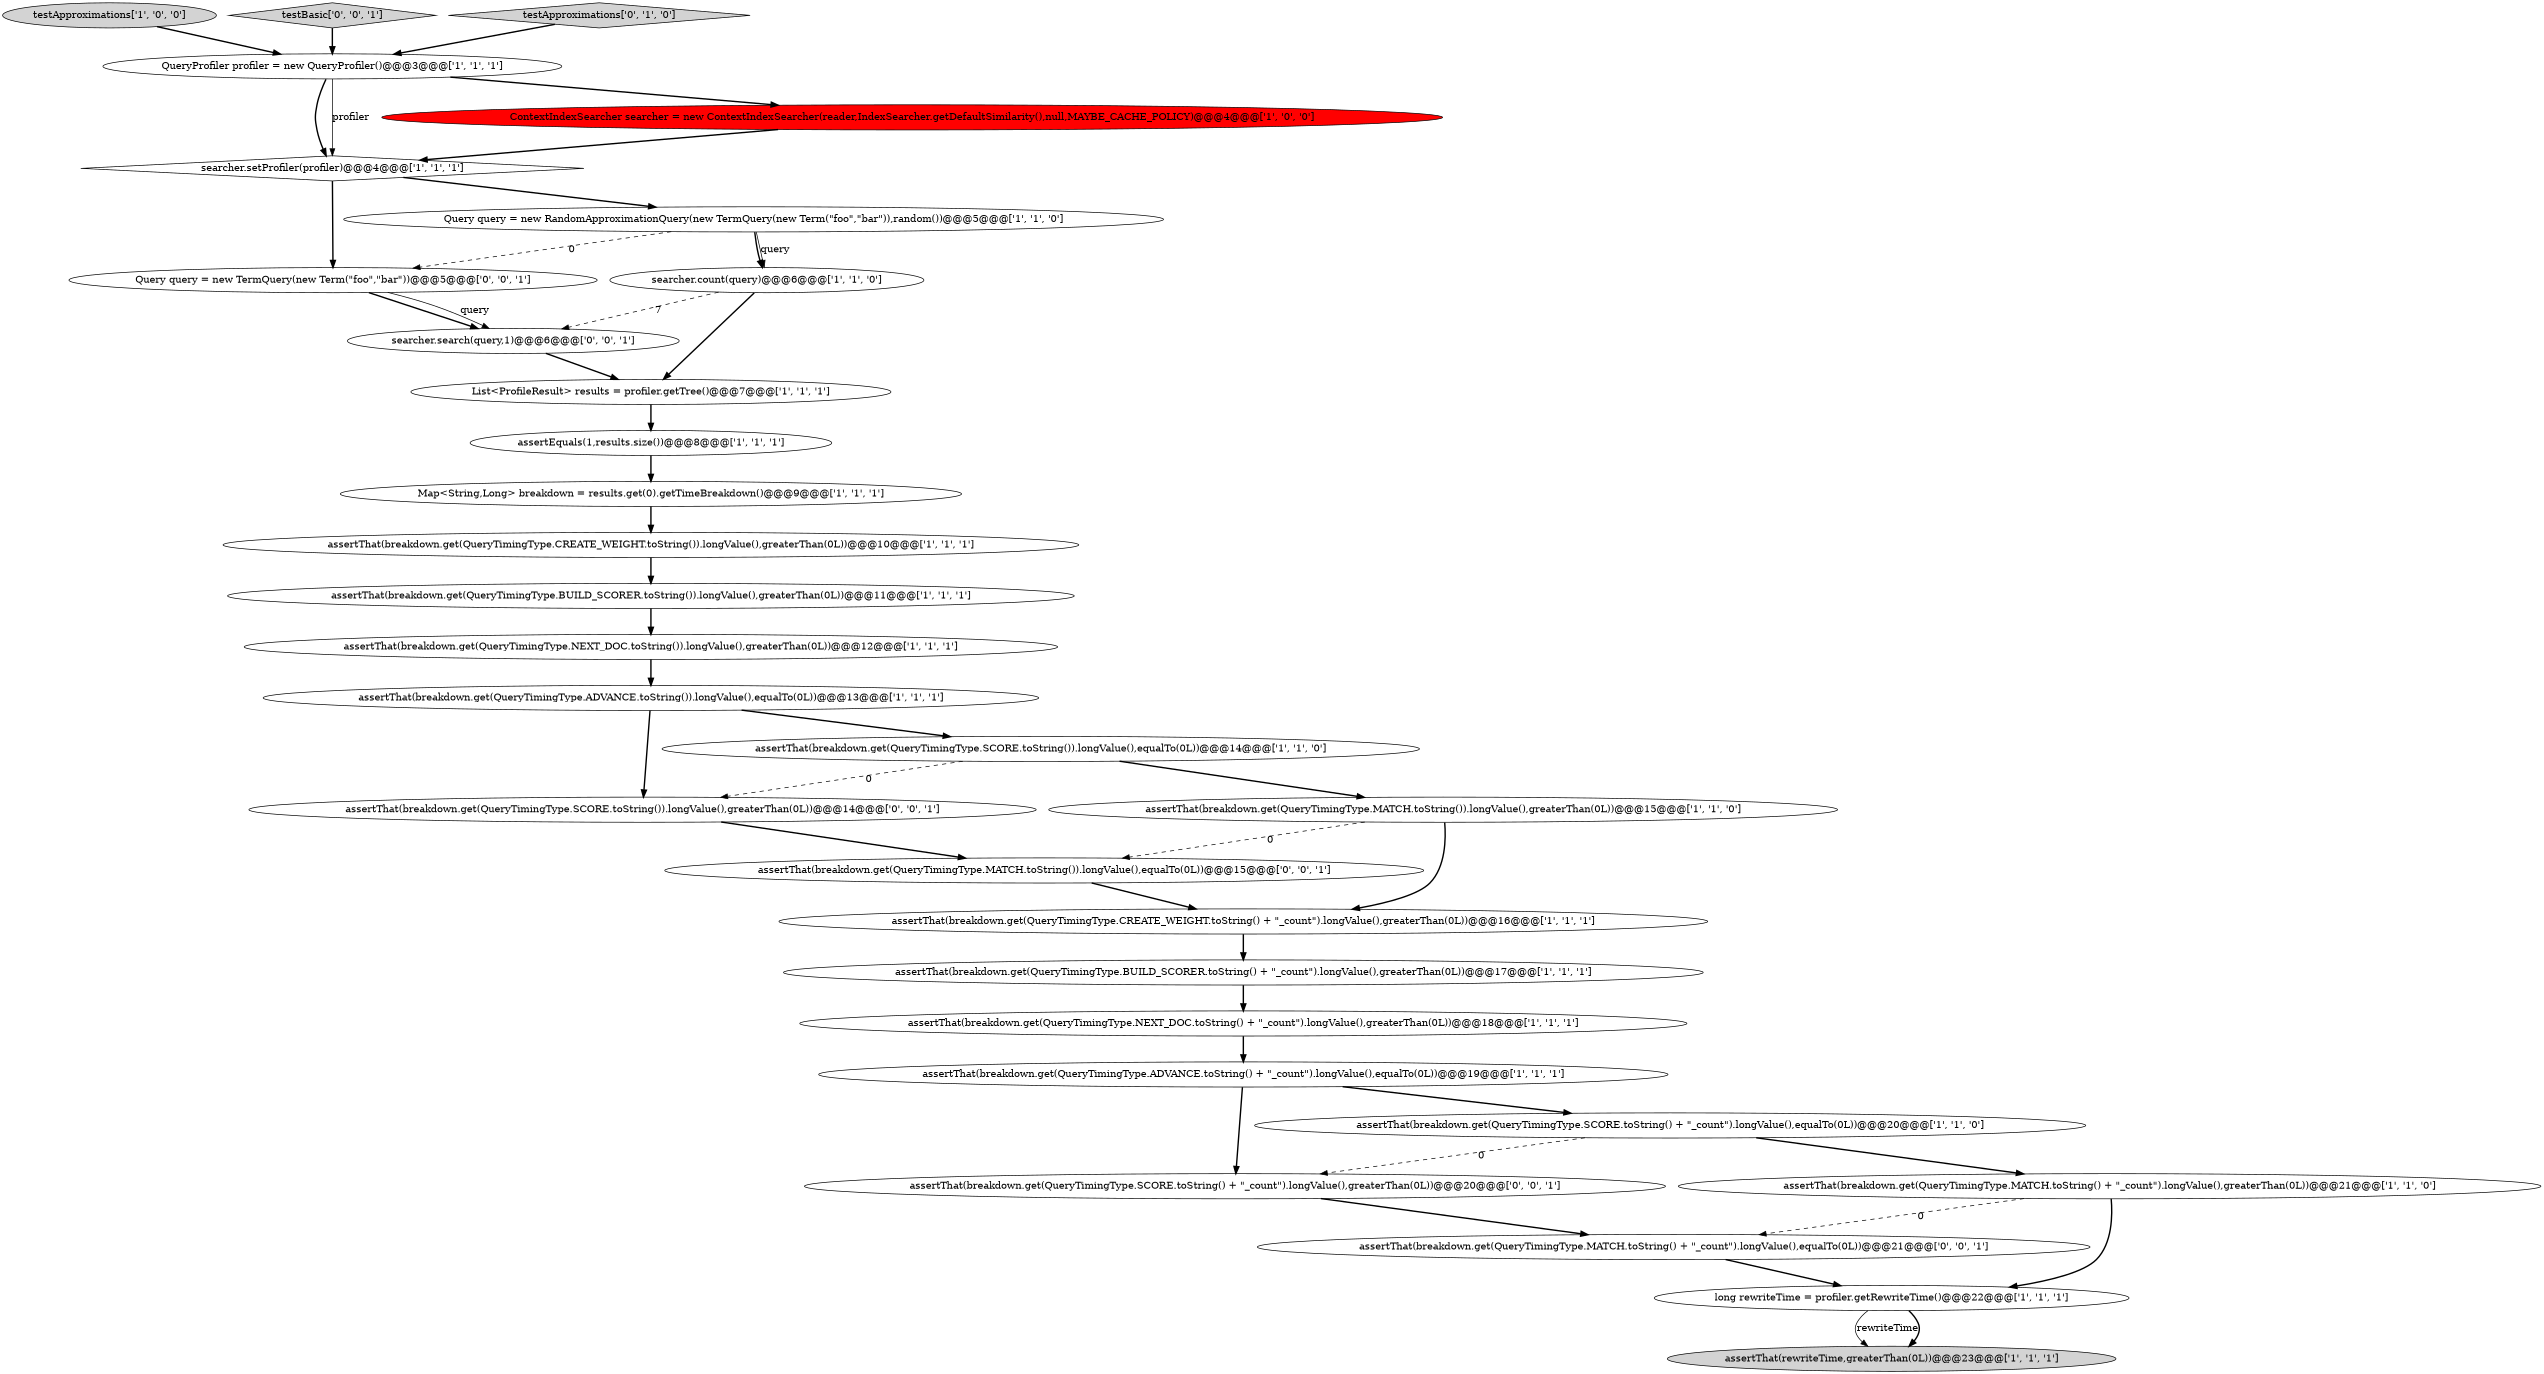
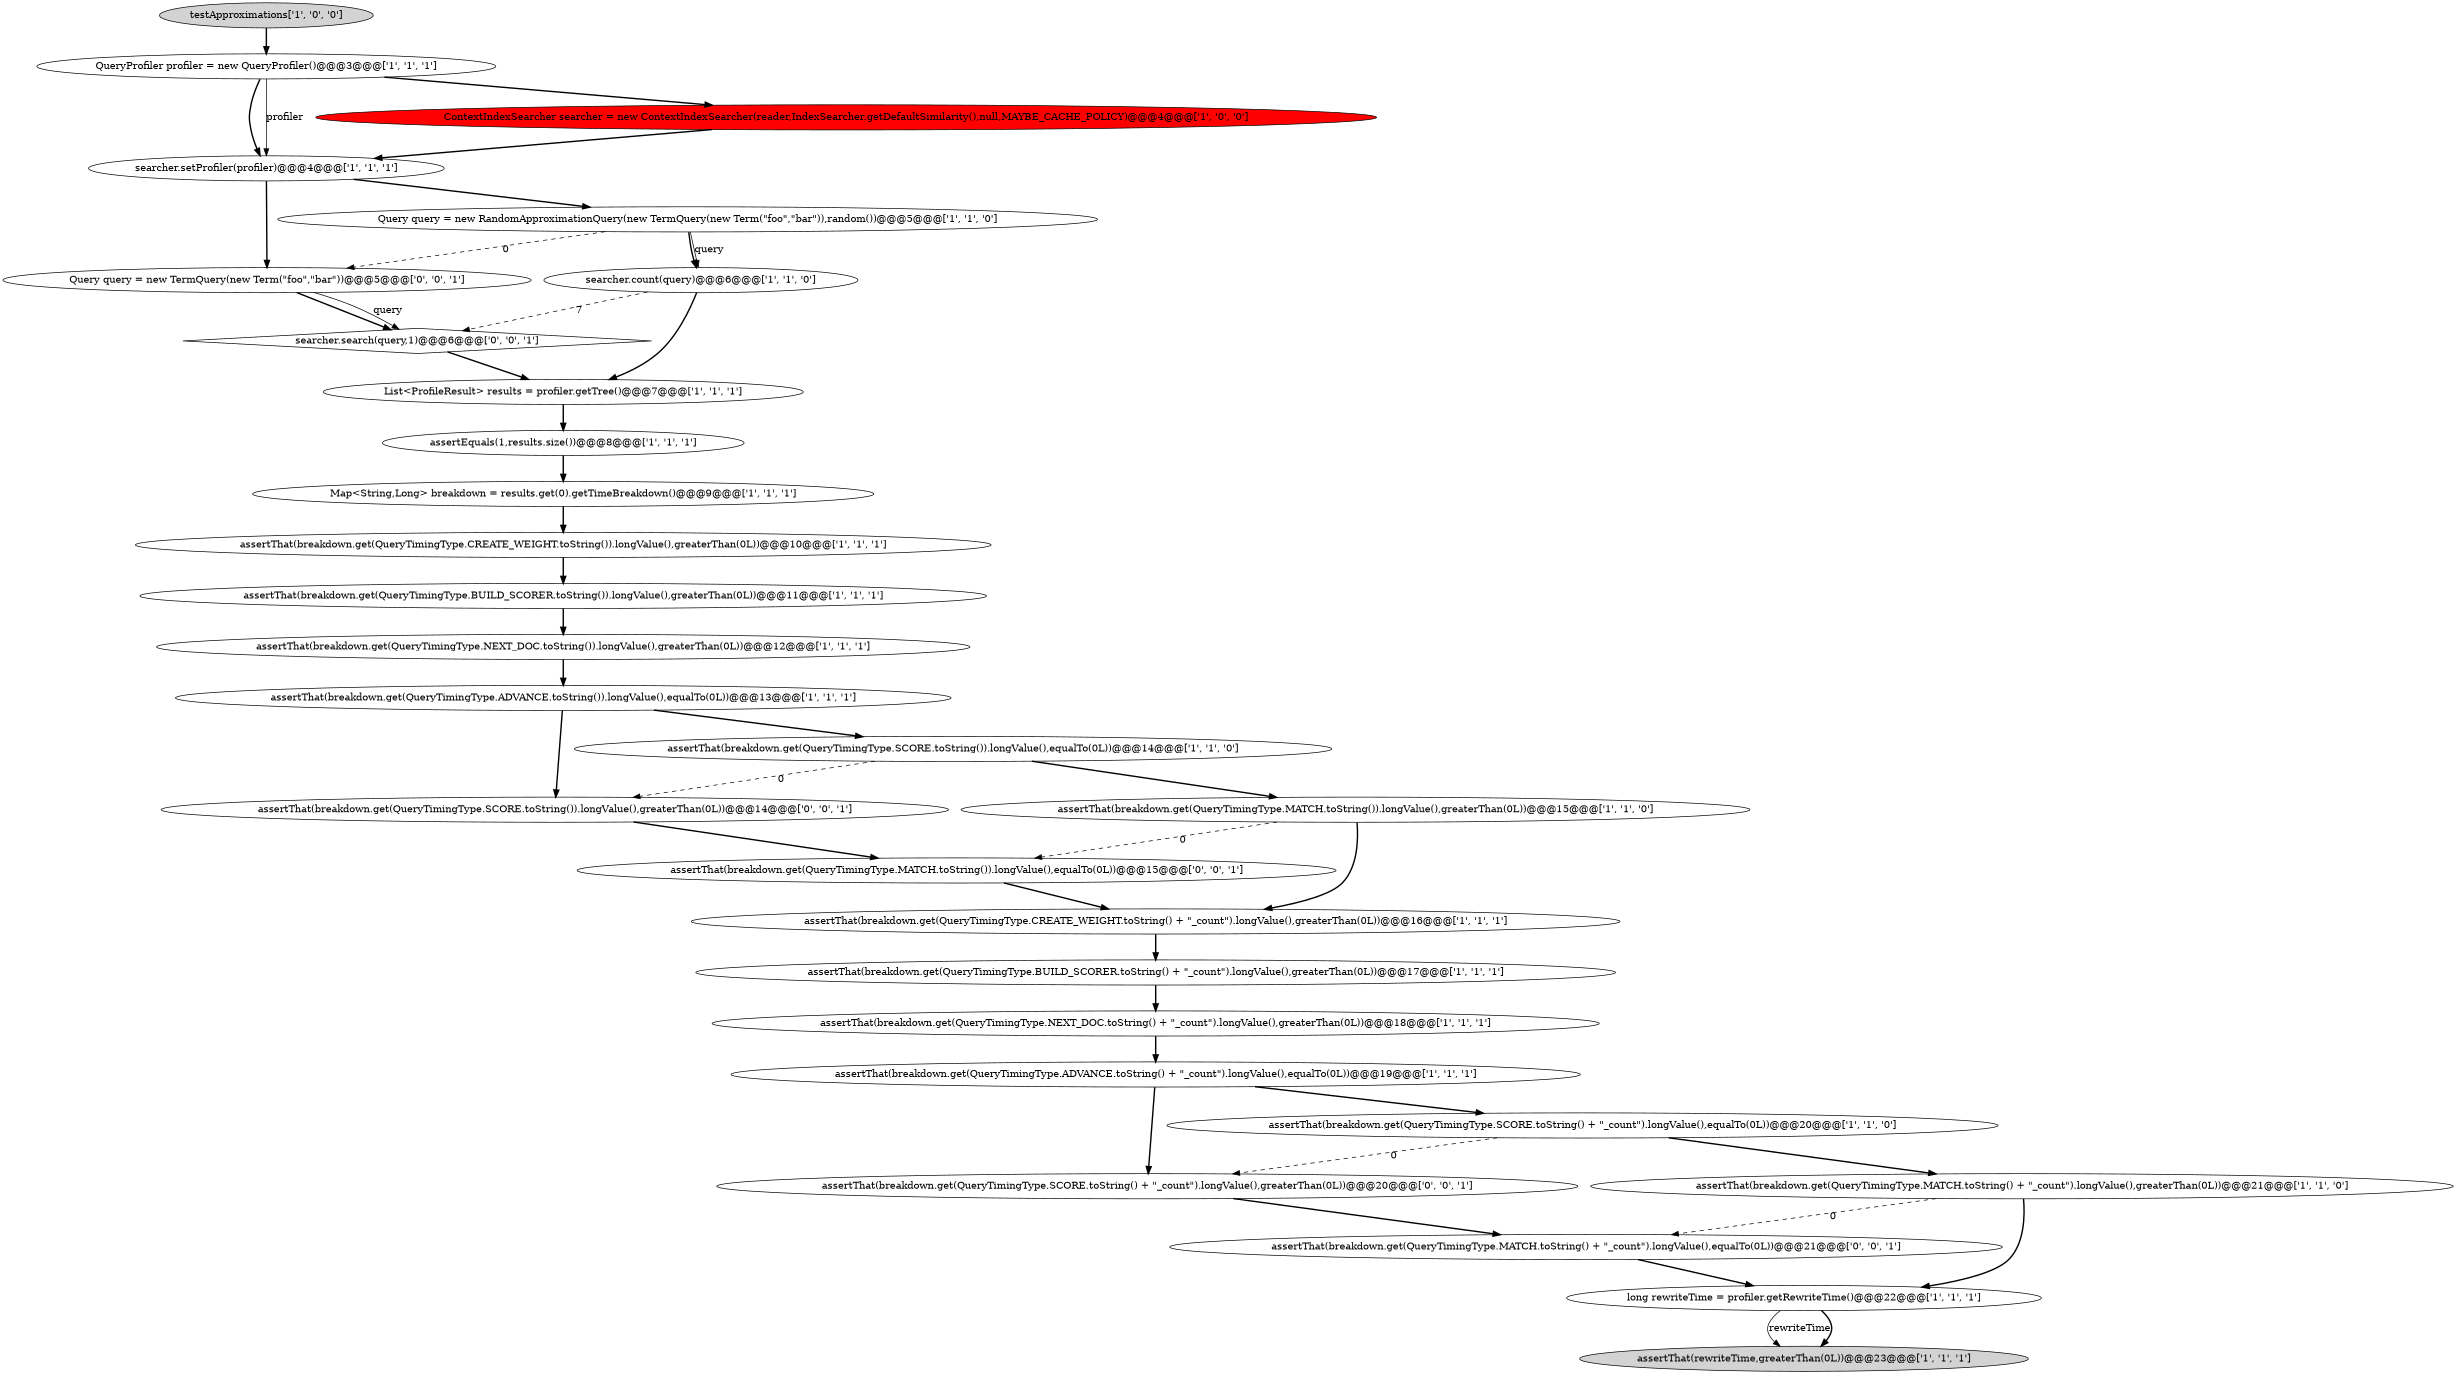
node "testBasic['0', '0', '1']": removed
node "testApproximations['0', '1', '0']": removed
node "searcher.setProfiler(profiler)@@@4@@@['1', '1', '1']": shape diamond -> ellipse
node "searcher.search(query,1)@@@6@@@['0', '0', '1']": shape ellipse -> diamond
